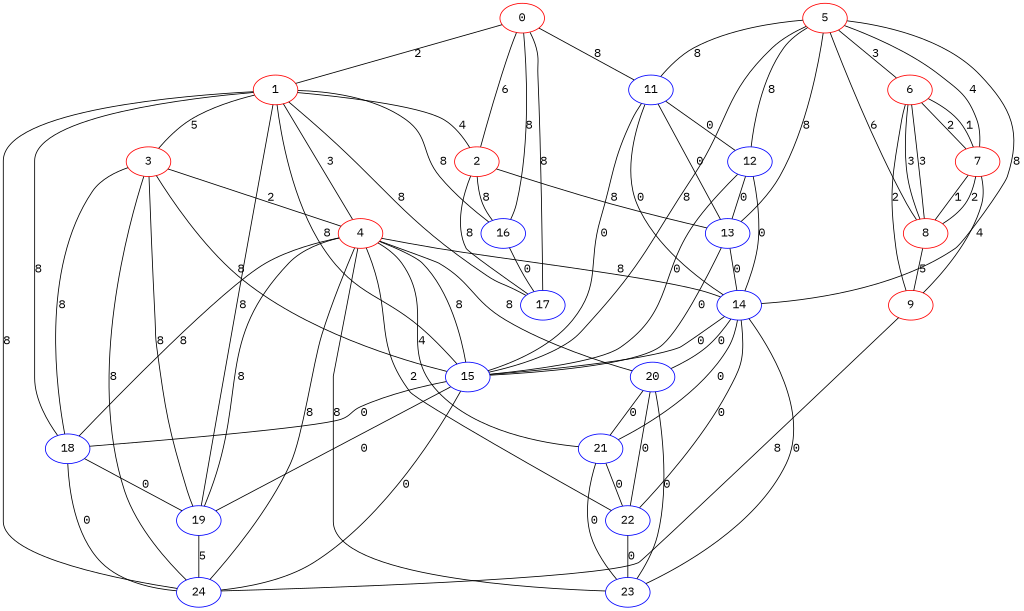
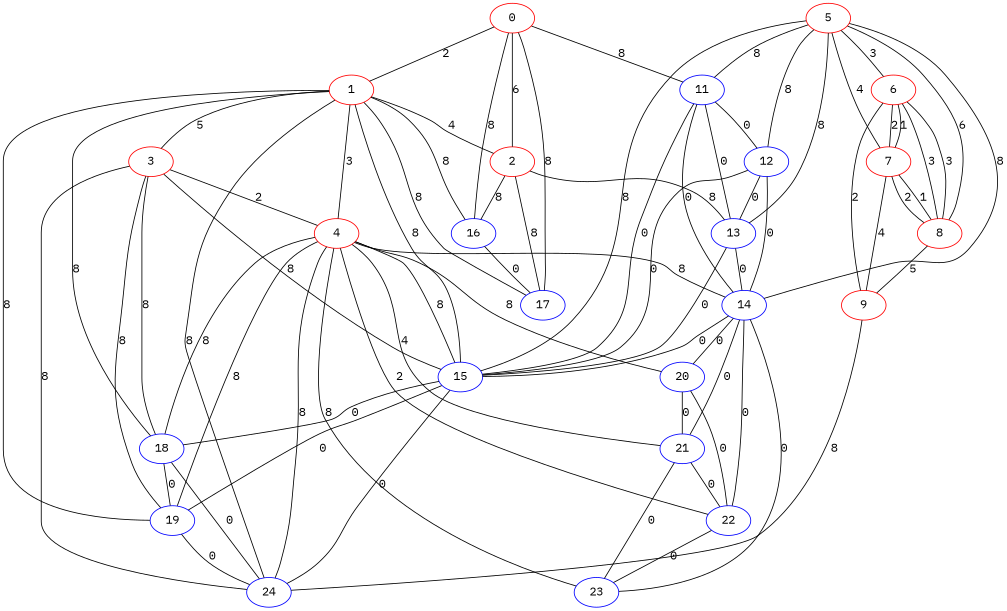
edge "20" -- "23": removed, label "0"
edge "19" -- "24": label "5" -> "0"
